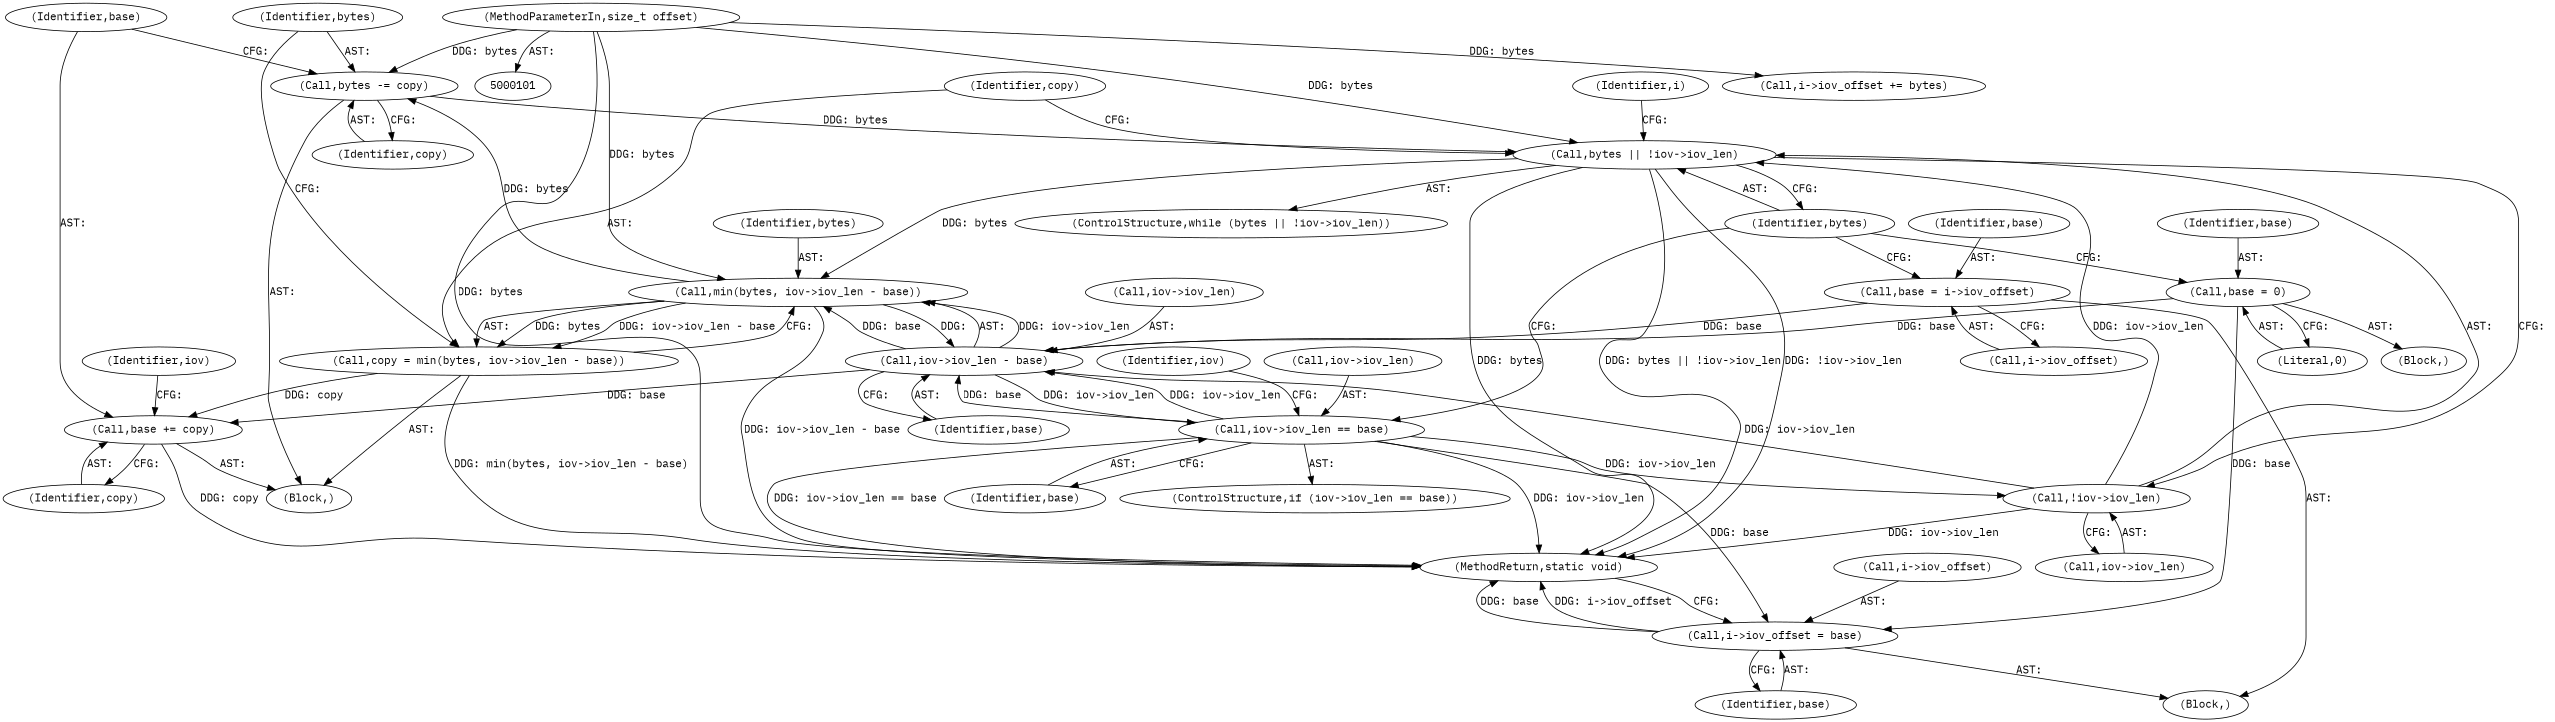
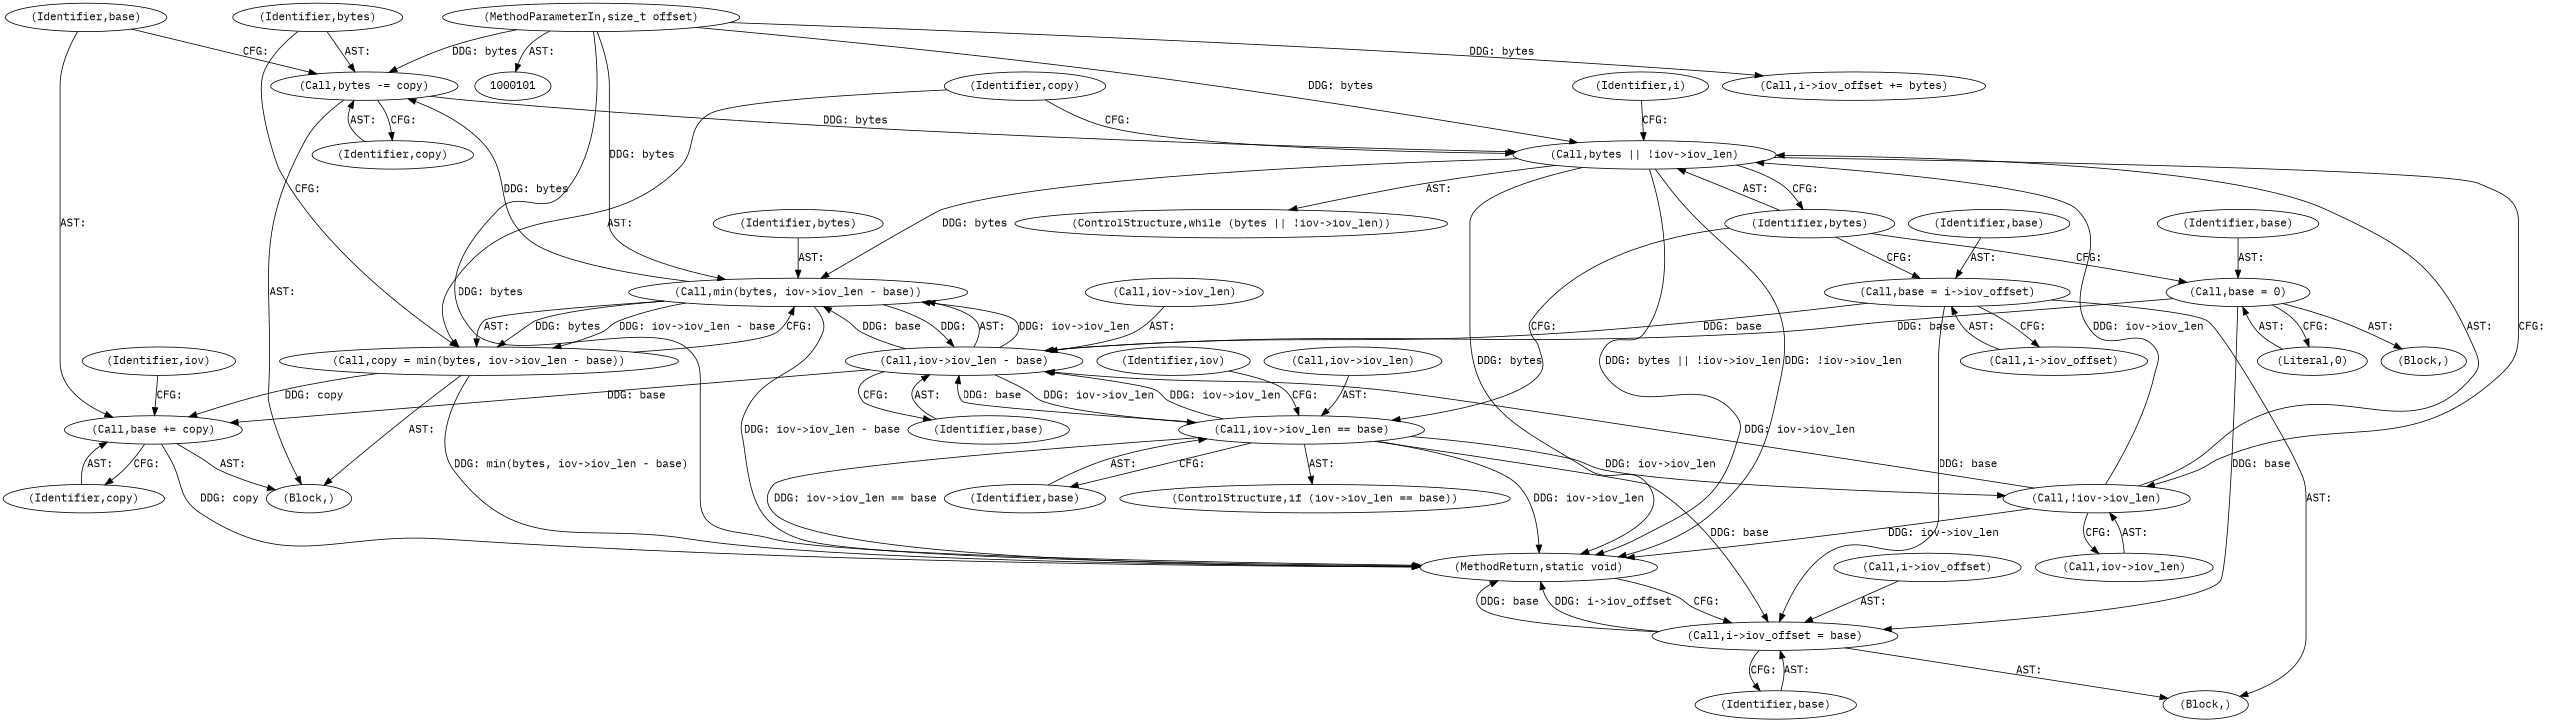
node "5000101": label "5000101" -> "1000101"
edge "(Call,base = i->iov_offset)" -> "(Call,i->iov_offset = base)": added, label "DDG: base"
